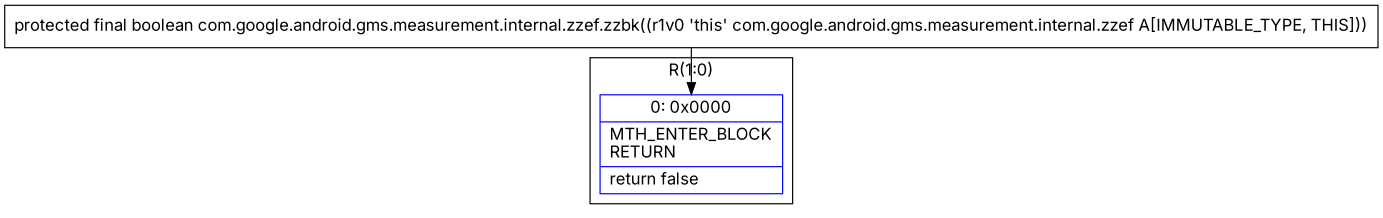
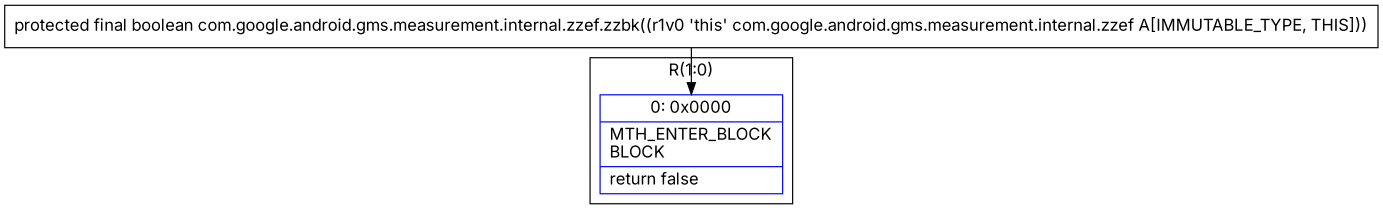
node "0: 0x0000": text "RETURN" -> "BLOCK"
